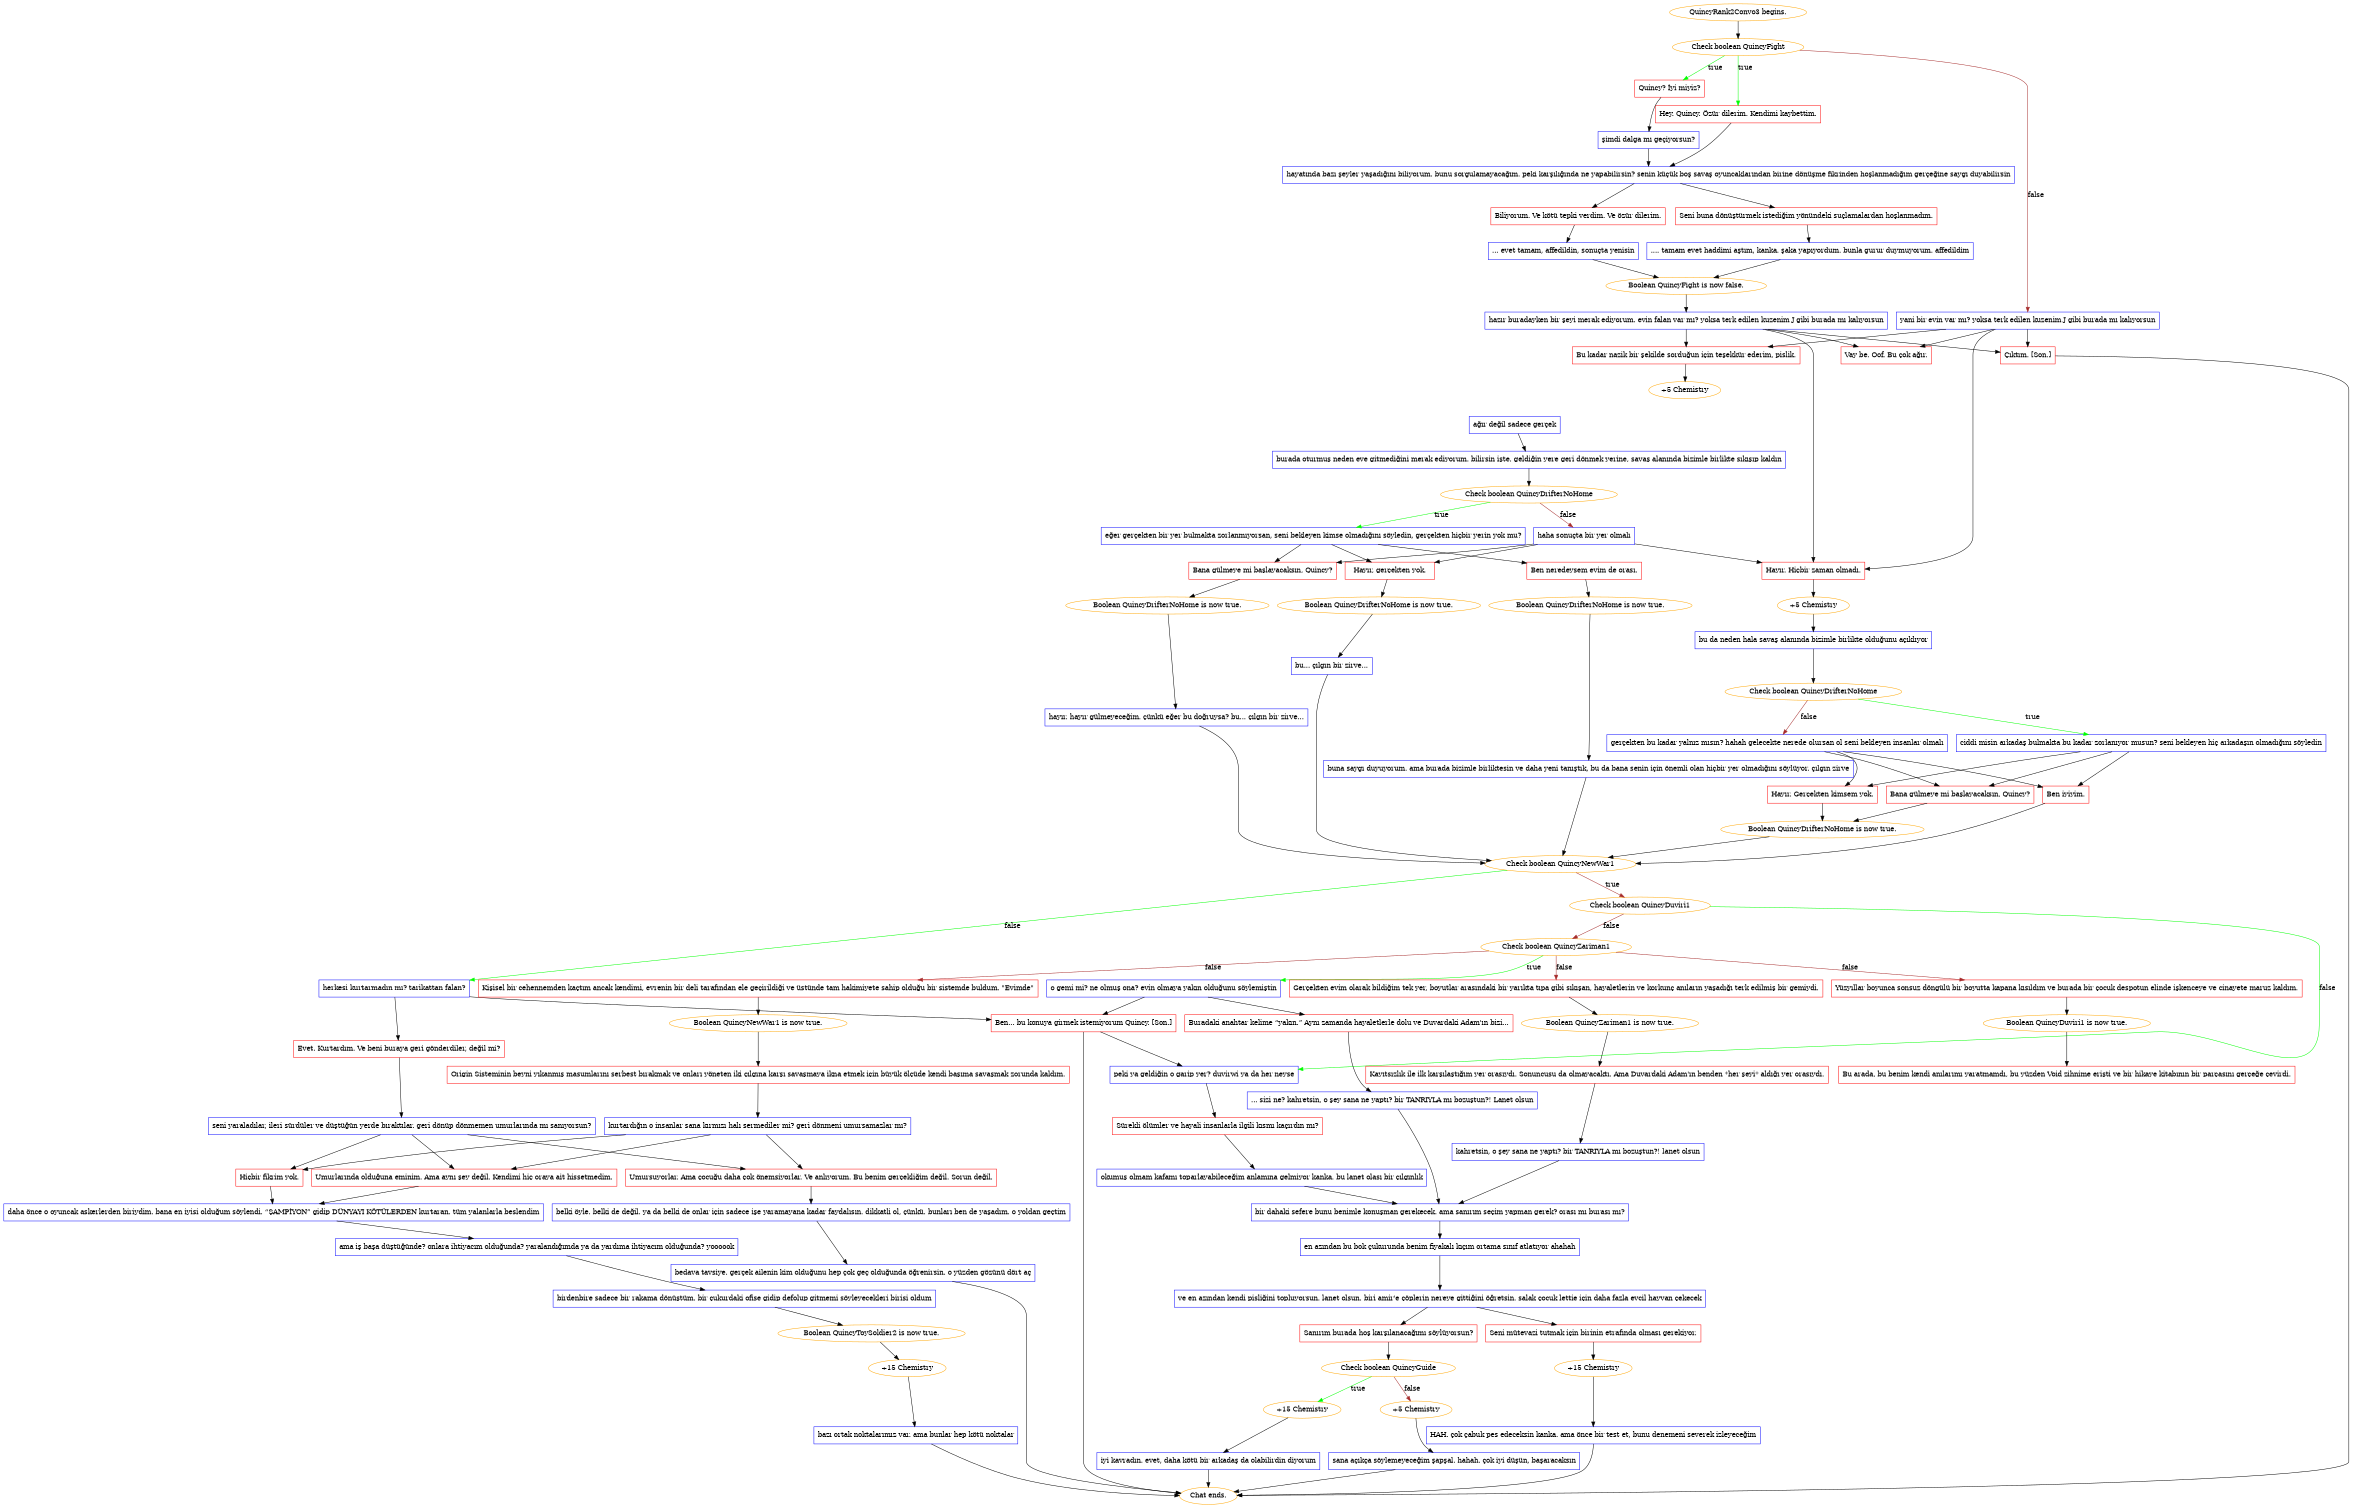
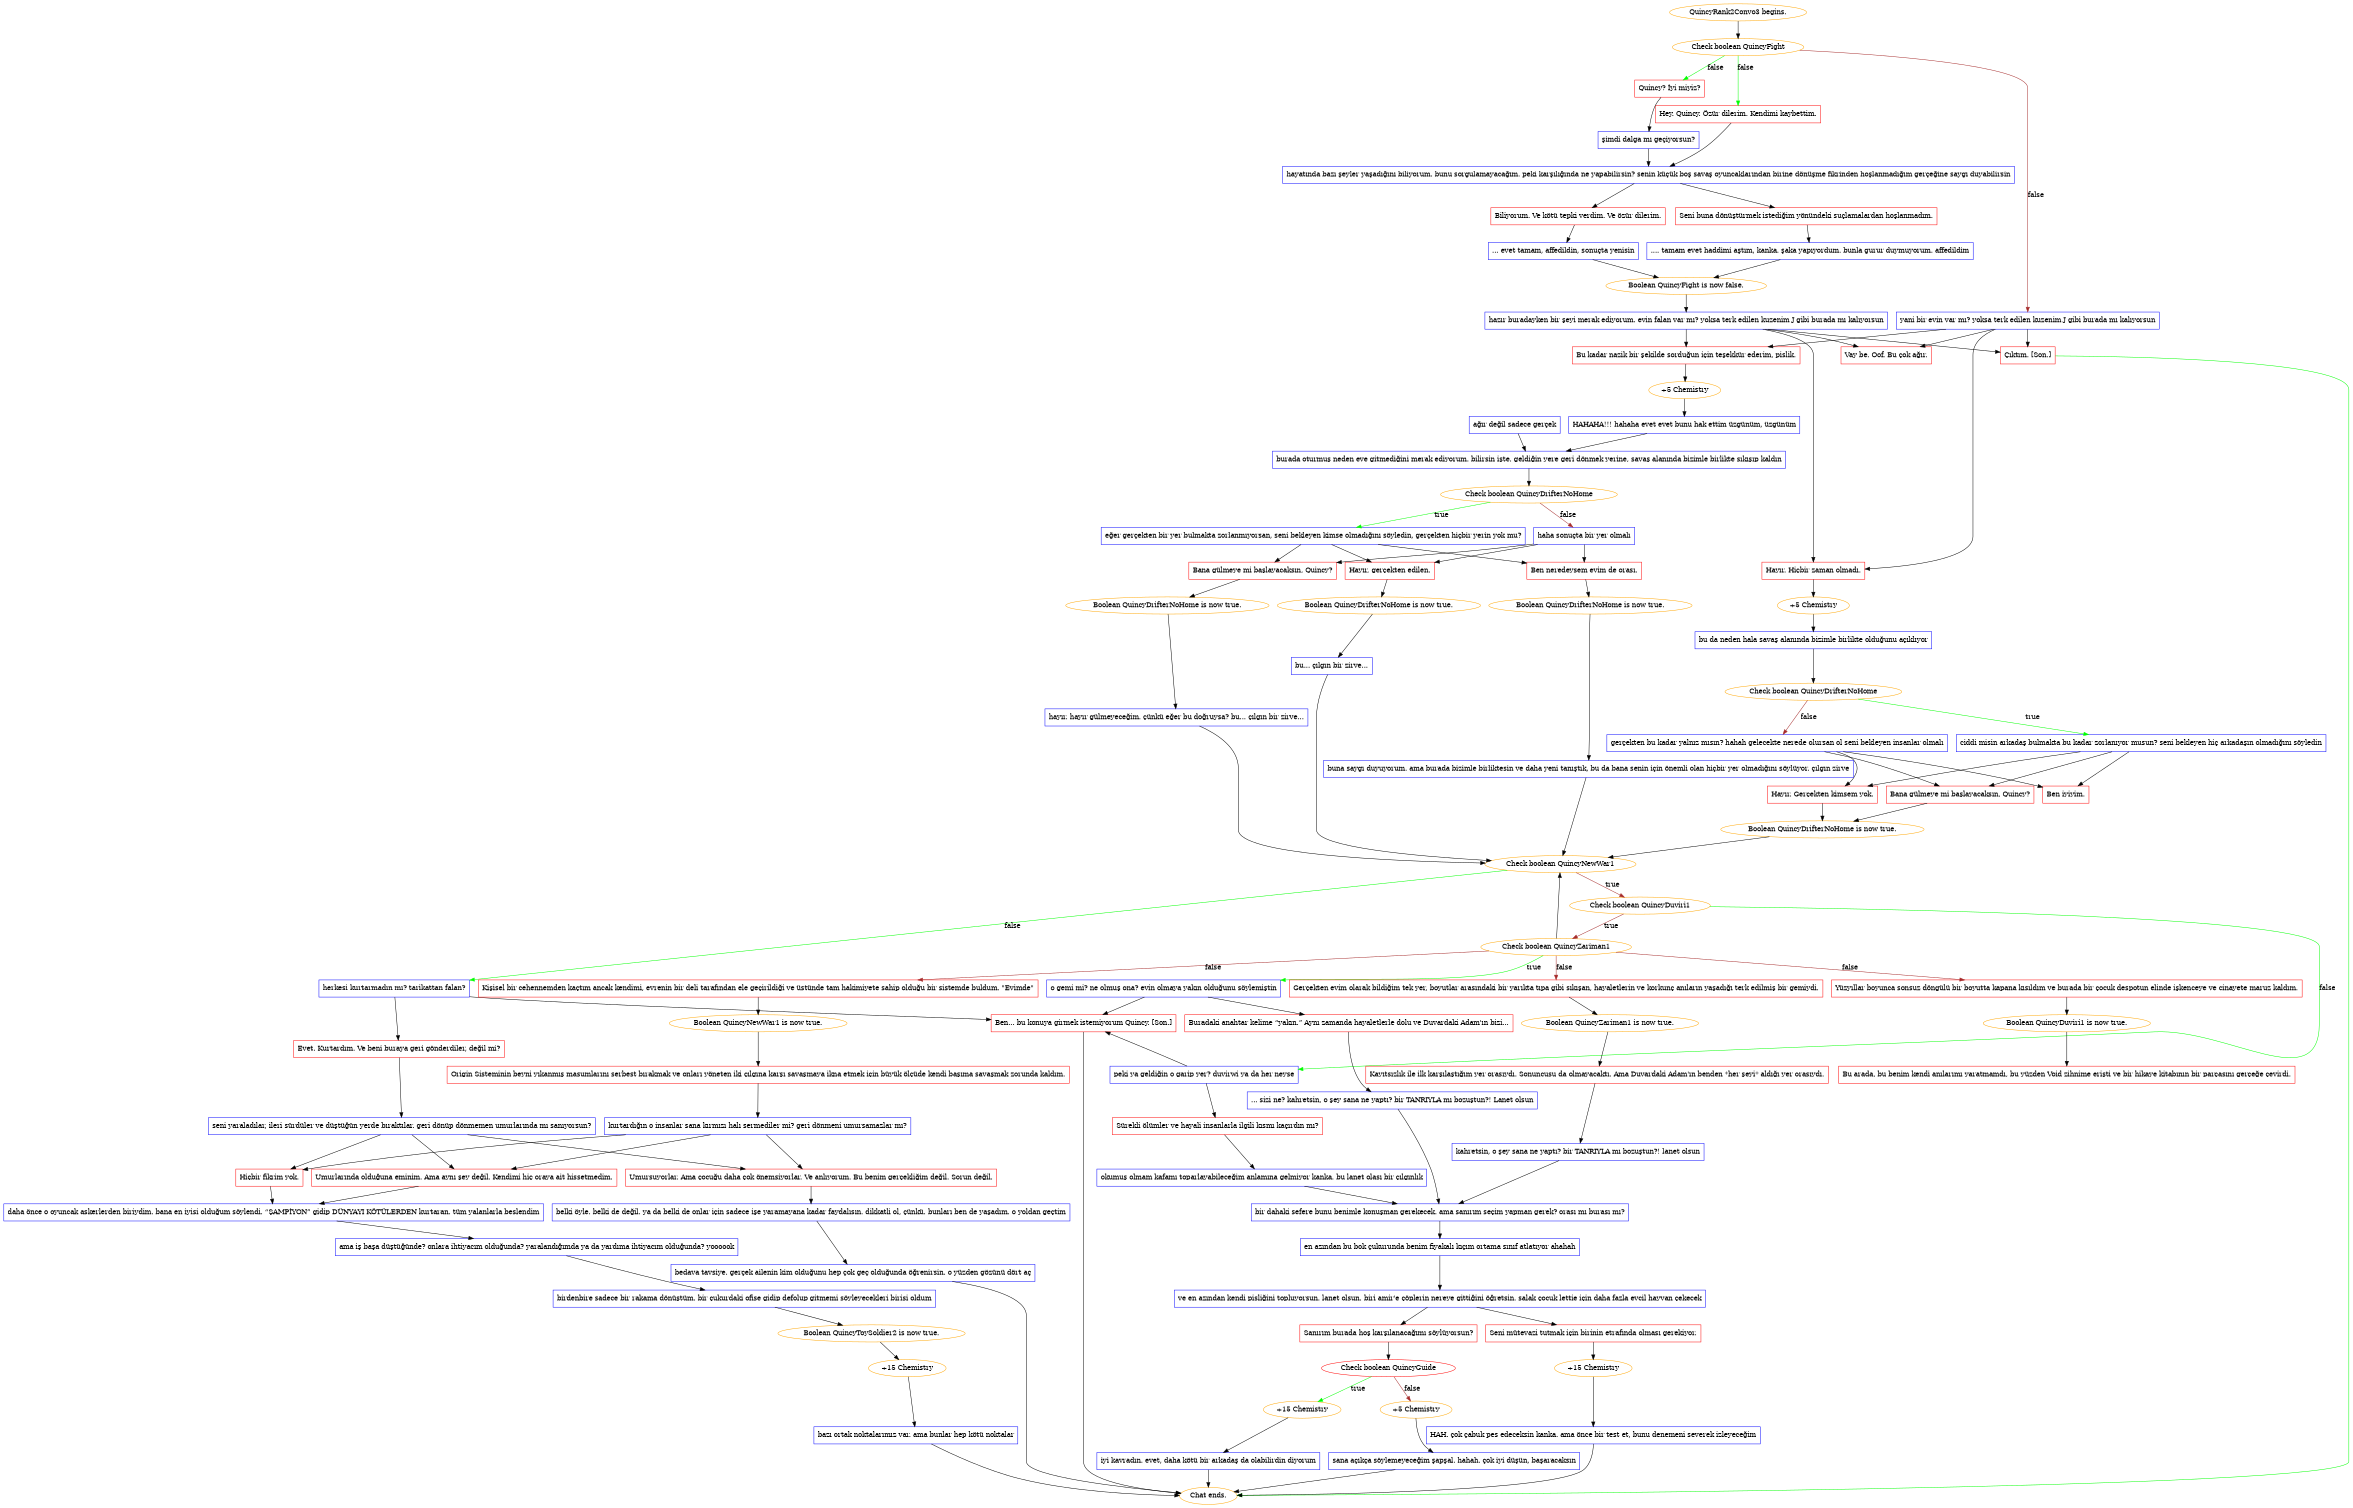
edge "Check boolean QuincyFight" -> "Quincy? İyi miyiz?": label "true" -> "false"
edge "Check boolean QuincyFight" -> "Hey. Quincy. Özür dilerim. Kendimi kaybettim.": label "true" -> "false"
node "HAHAHA!!! hahaha evet evet bunu hak ettim üzgünüm, üzgünüm": added
edge "haha sonuçta bir yer olmalı" -> "Hayır. Hiçbir zaman olmadı.": now "haha sonuçta bir yer olmalı" -> "Ben neredeysem evim de orası."
node "Hayır, gerçekten yok.": label "Hayır, gerçekten yok." -> "Hayır, gerçekten edilen."
edge "Ben iyiyim." -> "Check boolean QuincyNewWar1": now "Check boolean QuincyZariman1" -> "Check boolean QuincyNewWar1"
edge "Check boolean QuincyDuviri1" -> "Check boolean QuincyZariman1": label "false" -> "true"
edge "Ben... bu konuya girmek istemiyorum Quincy. [Son.]" -> "peki ya geldiğin o garip yer? duvirwi ya da her neyse": reversed
edge "Çıktım. [Son.]" -> "Chat ends.": color black -> green
node "Check boolean QuincyGuide": color orange -> red
